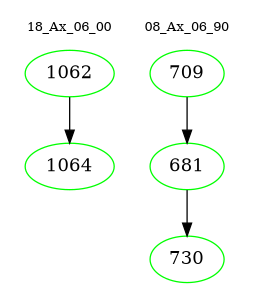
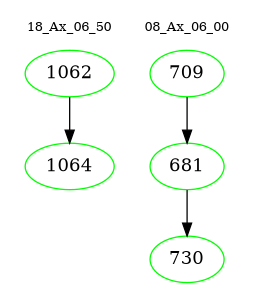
cluster "18_Ax_06_00": label "18_Ax_06_00" -> "18_Ax_06_50"
cluster "08_Ax_06_90": label "08_Ax_06_90" -> "08_Ax_06_00"
